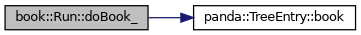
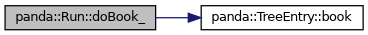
node "book::Run::doBook_": label "book::Run::doBook_" -> "panda::Run::doBook_"
